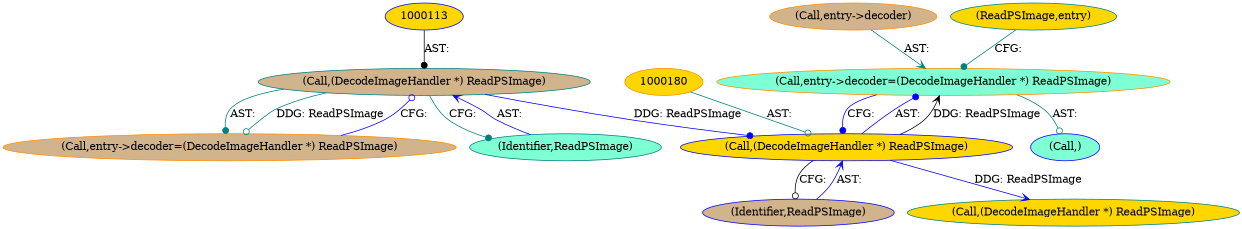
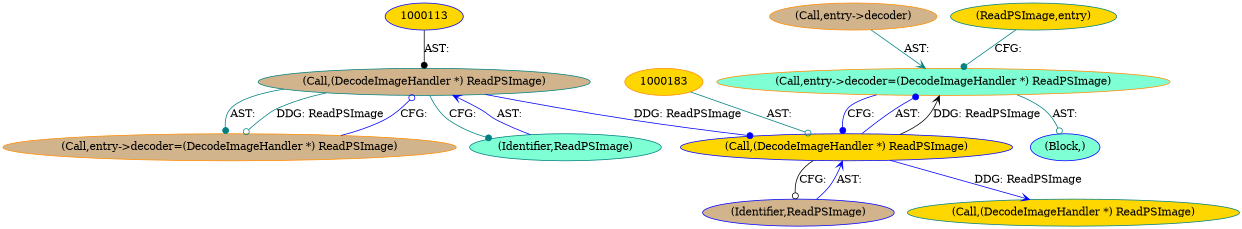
node "1000180": label "1000180" -> "1000183"
node "(Call,)": label "(Call,)" -> "(Block,)"
